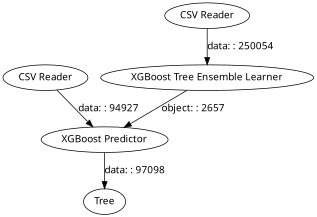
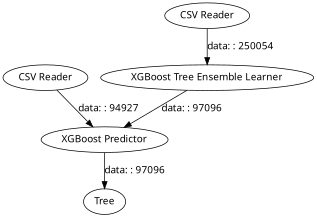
edge "XGBoost Tree Ensemble Learner" -> "XGBoost Predictor": label "object: : 2657" -> "data: : 97096"
edge "XGBoost Predictor" -> "Tree": label "data: : 97098" -> "data: : 97096"
